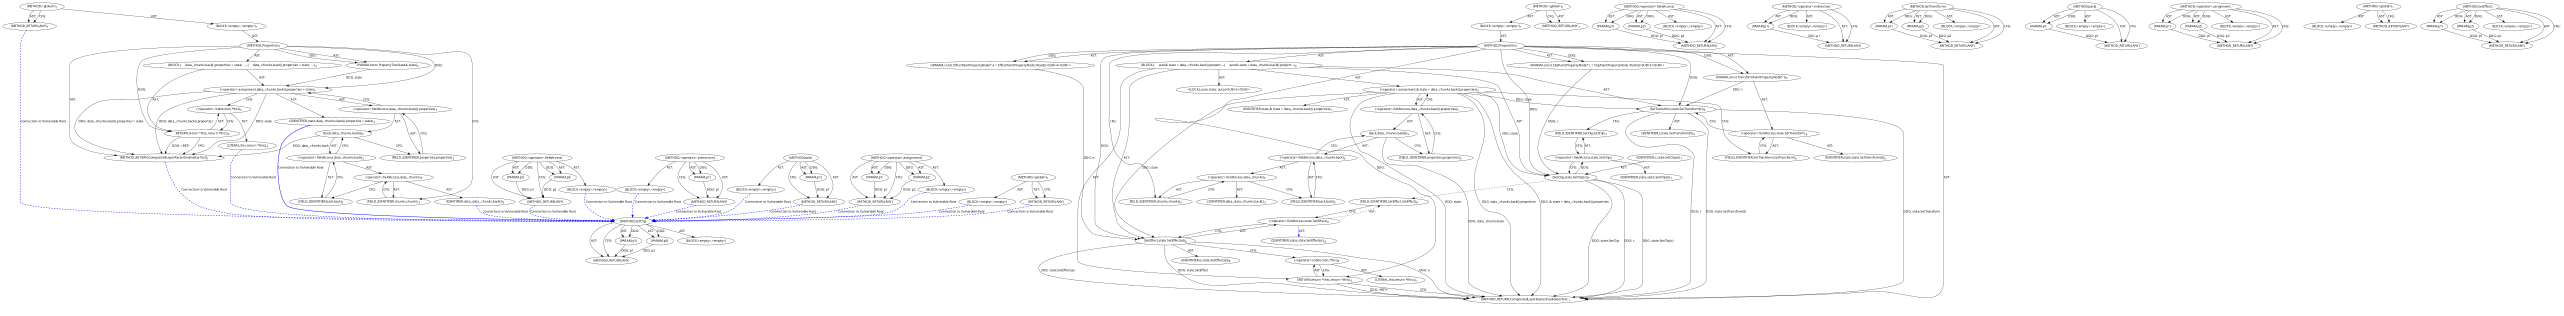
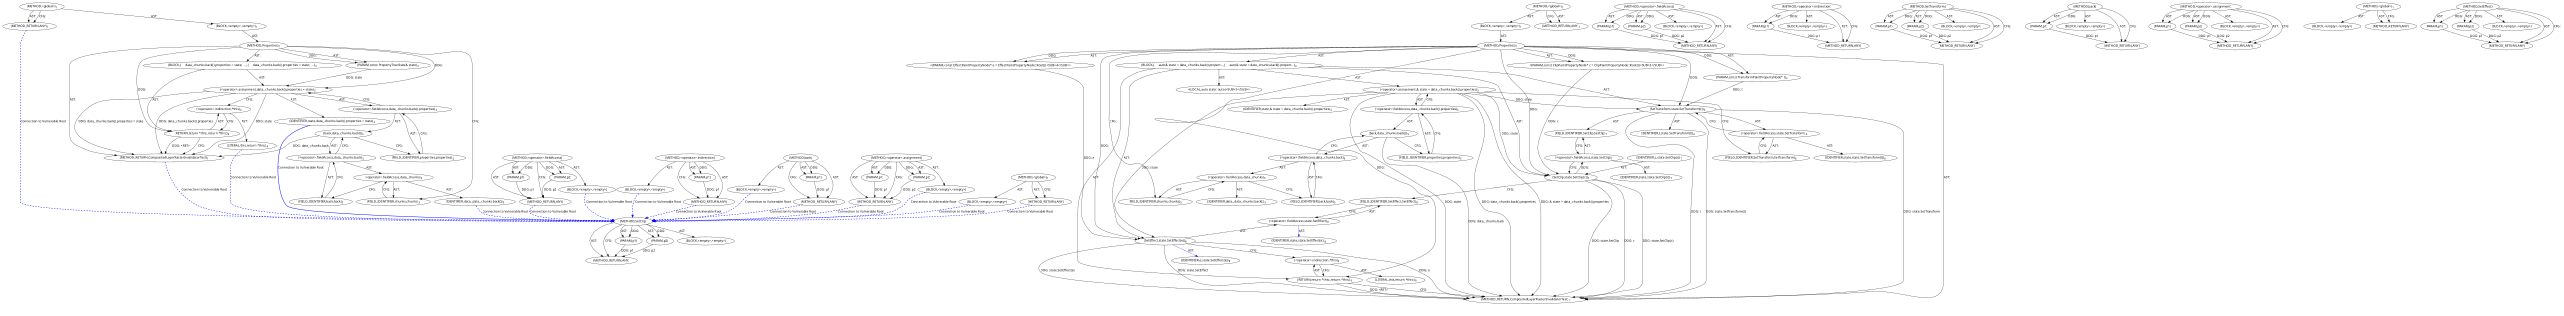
edge "(PARAM,const TransformPaintPropertyNode* t)" -> "(<operator>.fieldAccess,state.SetTransform)": now "(SetTransform,state.SetTransform(t))" -> "(<operator>.fieldAccess,state.SetTransform)"
edge "(SetTransform,state.SetTransform(t))" -> "(FIELD_IDENTIFIER,SetClip,SetClip)": label "CFG: " -> "AST: "
edge "(SetClip,state.SetClip(c))" -> "(FIELD_IDENTIFIER,SetEffect,SetEffect)": style dashed -> solid
edge "(<operator>.fieldAccess,state.SetEffect)" -> "(FIELD_IDENTIFIER,SetEffect,SetEffect)": style dashed -> solid
edge "(<operator>.fieldAccess,state.SetEffect)" -> "(SetEffect,state.SetEffect(e))": removed, label "CFG:"
edge "(SetEffect,state.SetEffect(e))" -> "(IDENTIFIER,e,state.SetEffect(e))": color black -> blue
